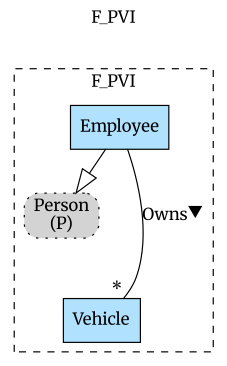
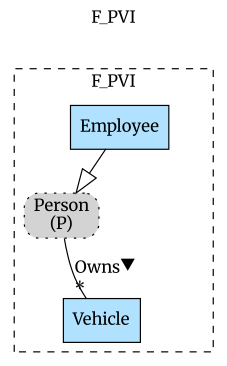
edge "Employee" -- "Vehicle": now "Person" -- "Vehicle"
